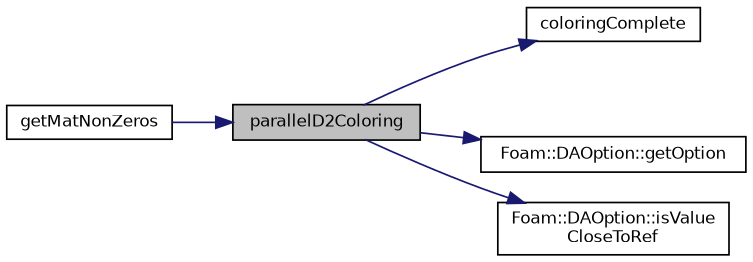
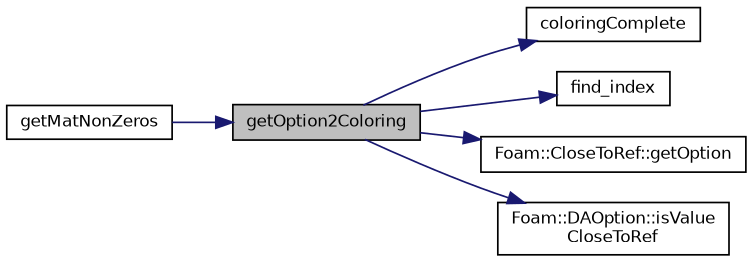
node "find_index": added
node "parallelD2Coloring": label "parallelD2Coloring" -> "getOption2Coloring"
node "Foam::DAOption::getOption": label "Foam::DAOption::getOption" -> "Foam::CloseToRef::getOption"
